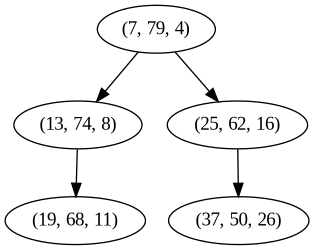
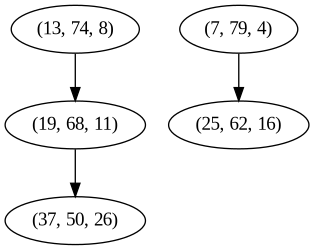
edge "(7, 79, 4)" -> "(13, 74, 8)": removed
edge "(25, 62, 16)" -> "(37, 50, 26)": now "(19, 68, 11)" -> "(37, 50, 26)"
